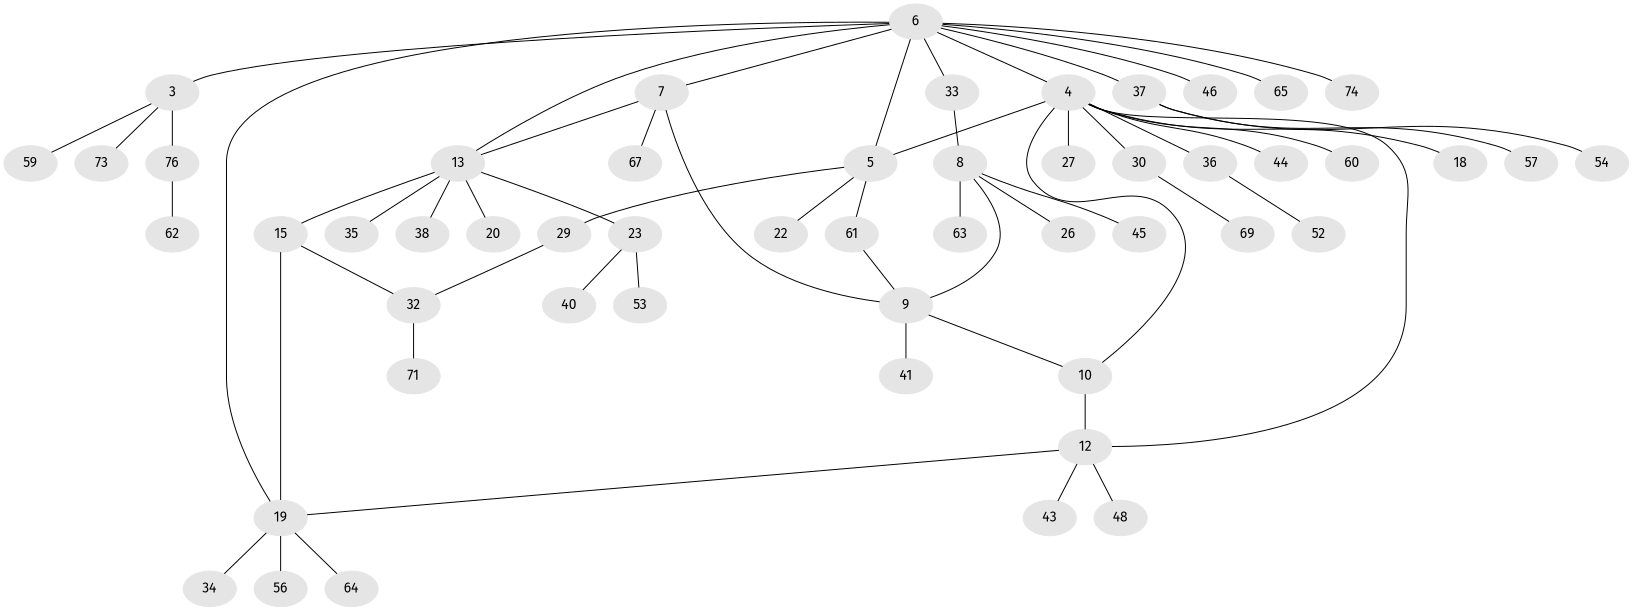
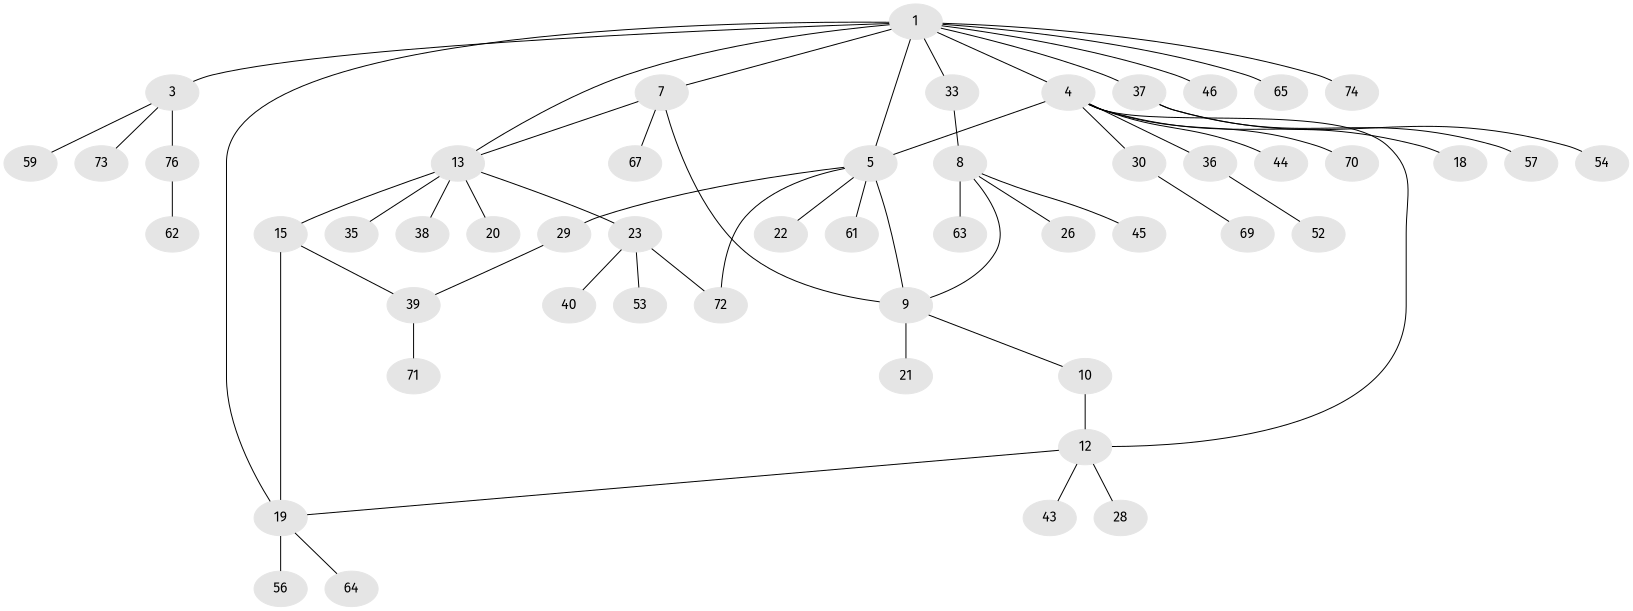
node "6": label "6" -> "1"
node "27": removed
node "60": label "60" -> "70"
edge "4" -- "10": removed
edge "61" -- "9": now "5" -- "9"
node "32": label "32" -> "39"
node "72": added
node "41": label "41" -> "21"
node "48": label "48" -> "28"
node "34": removed
